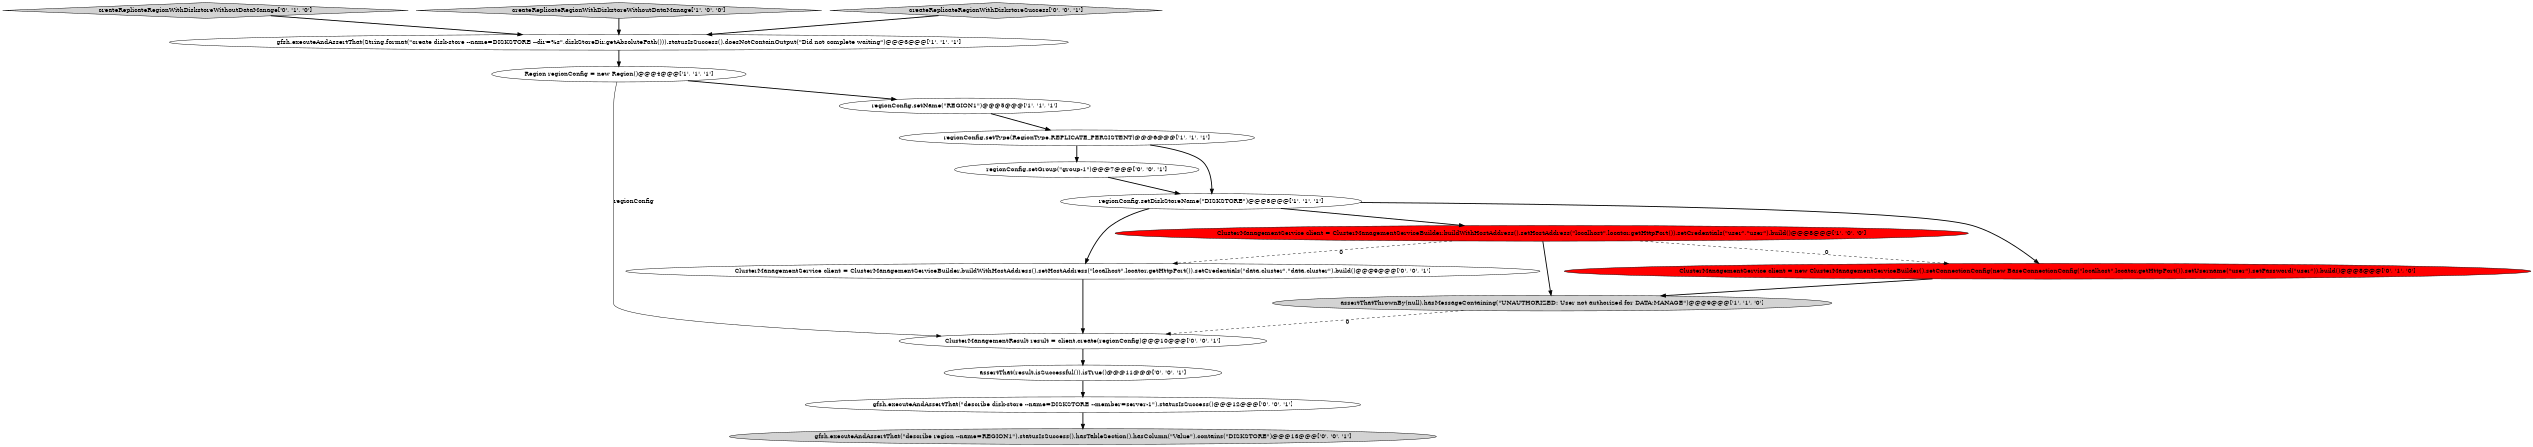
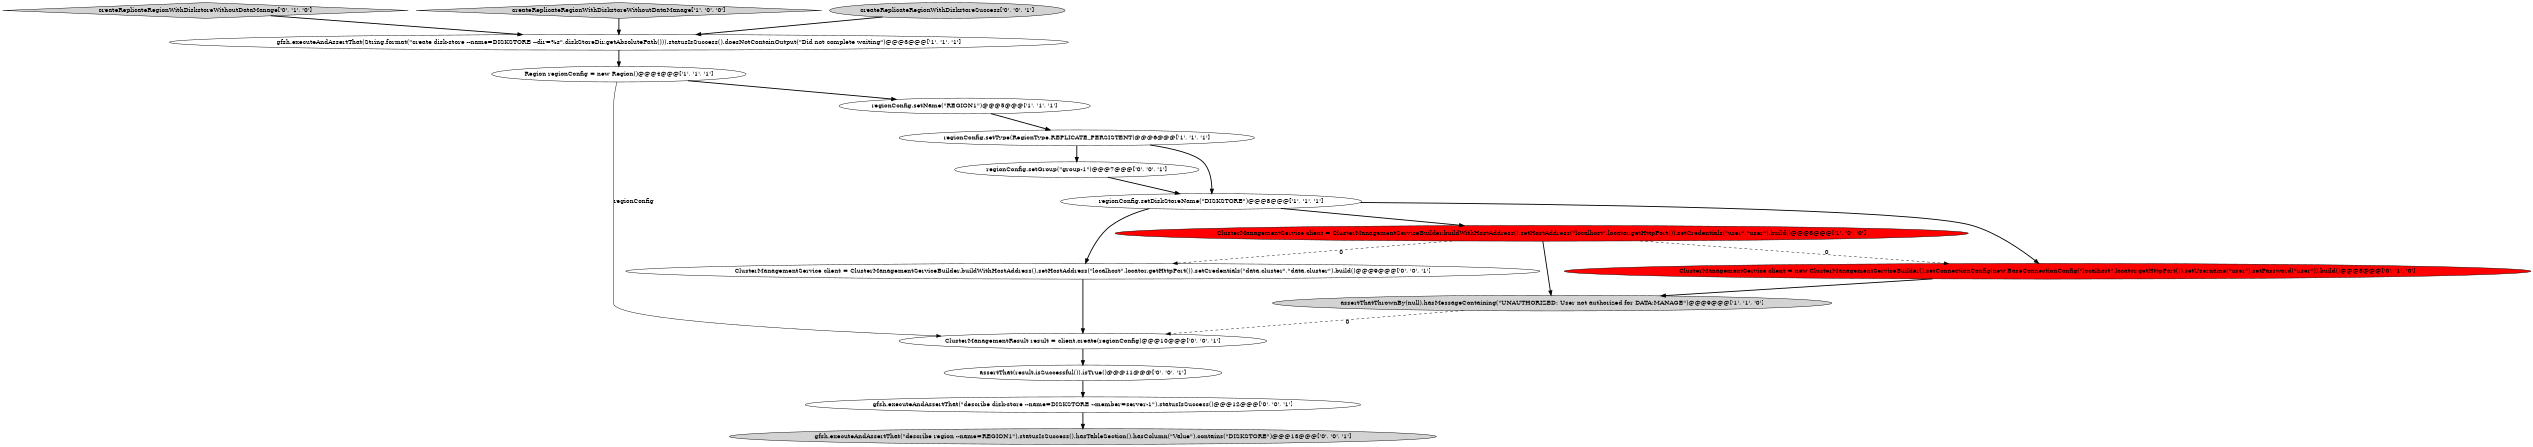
node "createReplicateRegionWithDiskstoreSuccess['0', '0', '1']": shape diamond -> ellipse
